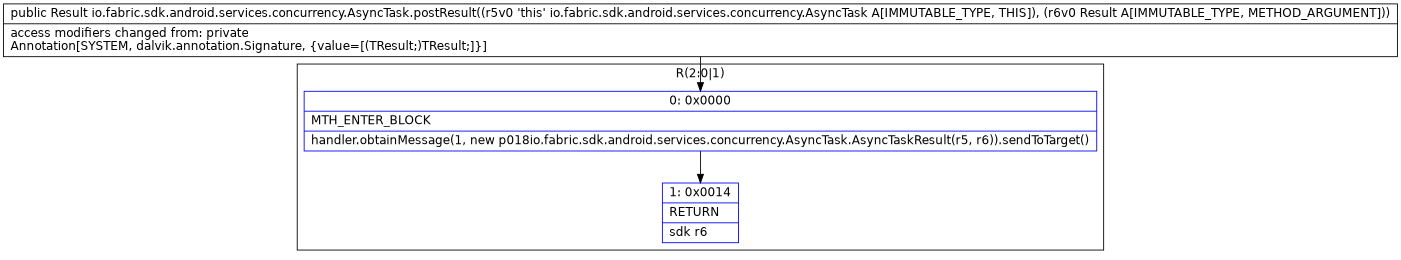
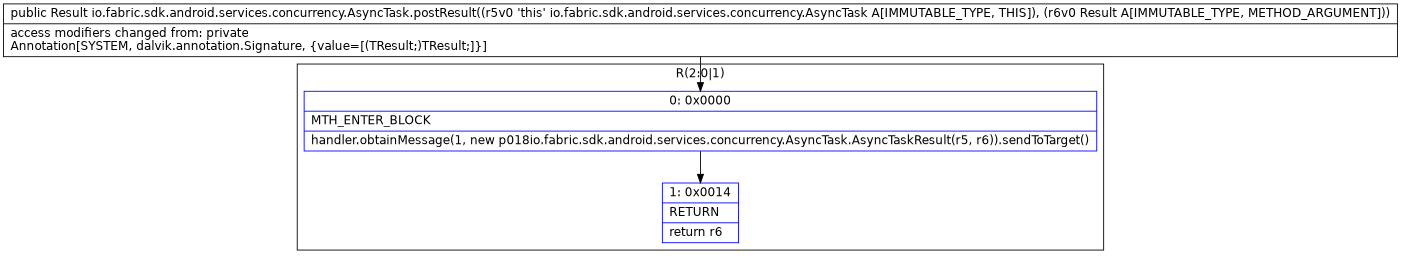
node "1: 0x0014": text "sdk r6" -> "return r6"
